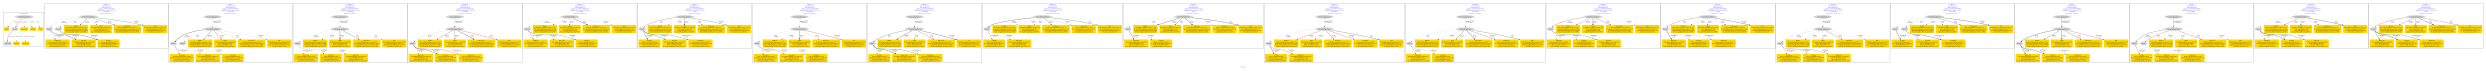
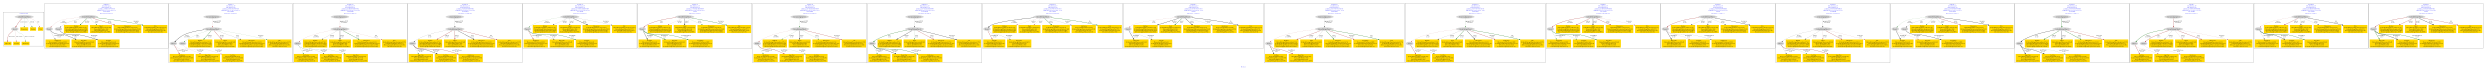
node "Dated": removed
node "Begin Date": fillcolor lightgray -> gold
